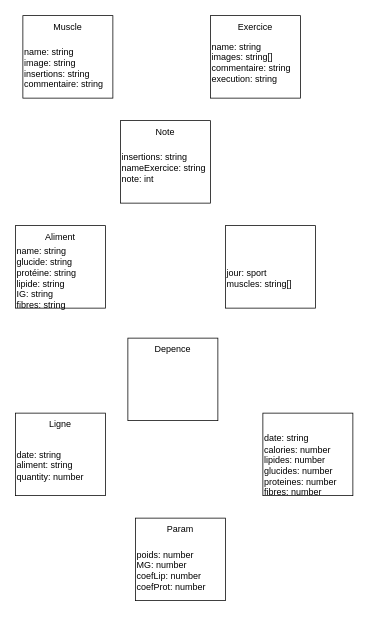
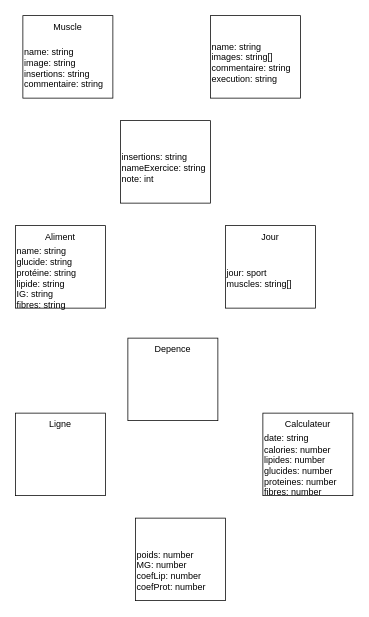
node "Exercice": removed
node "Note": removed
node "Jour": added
node "Calculateur": added
node "date: string aliment: string quantity: number": removed
node "Param": removed
